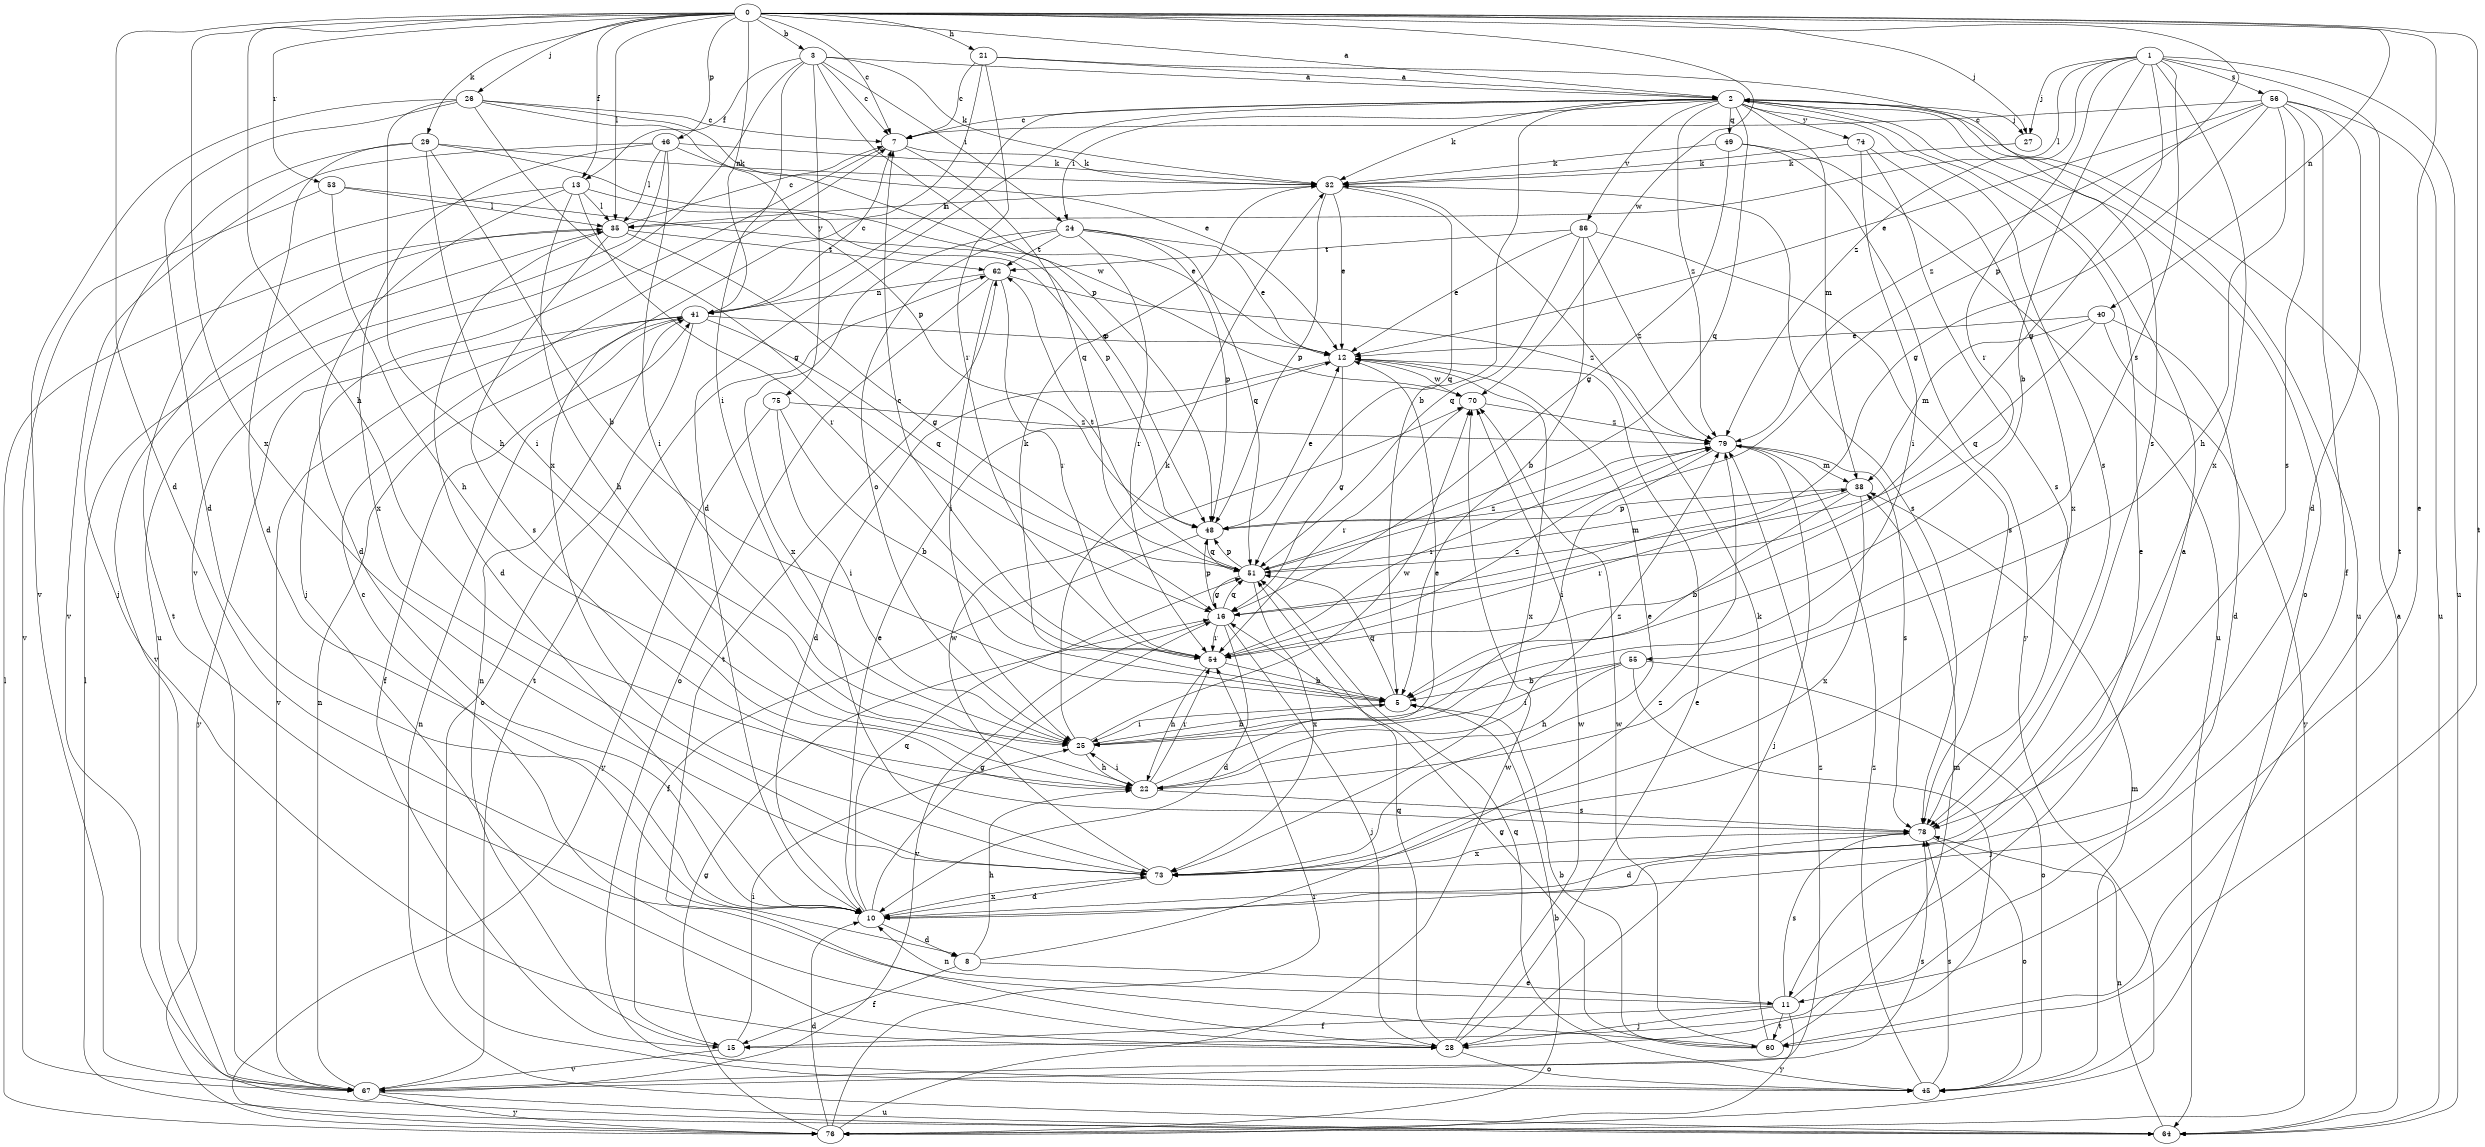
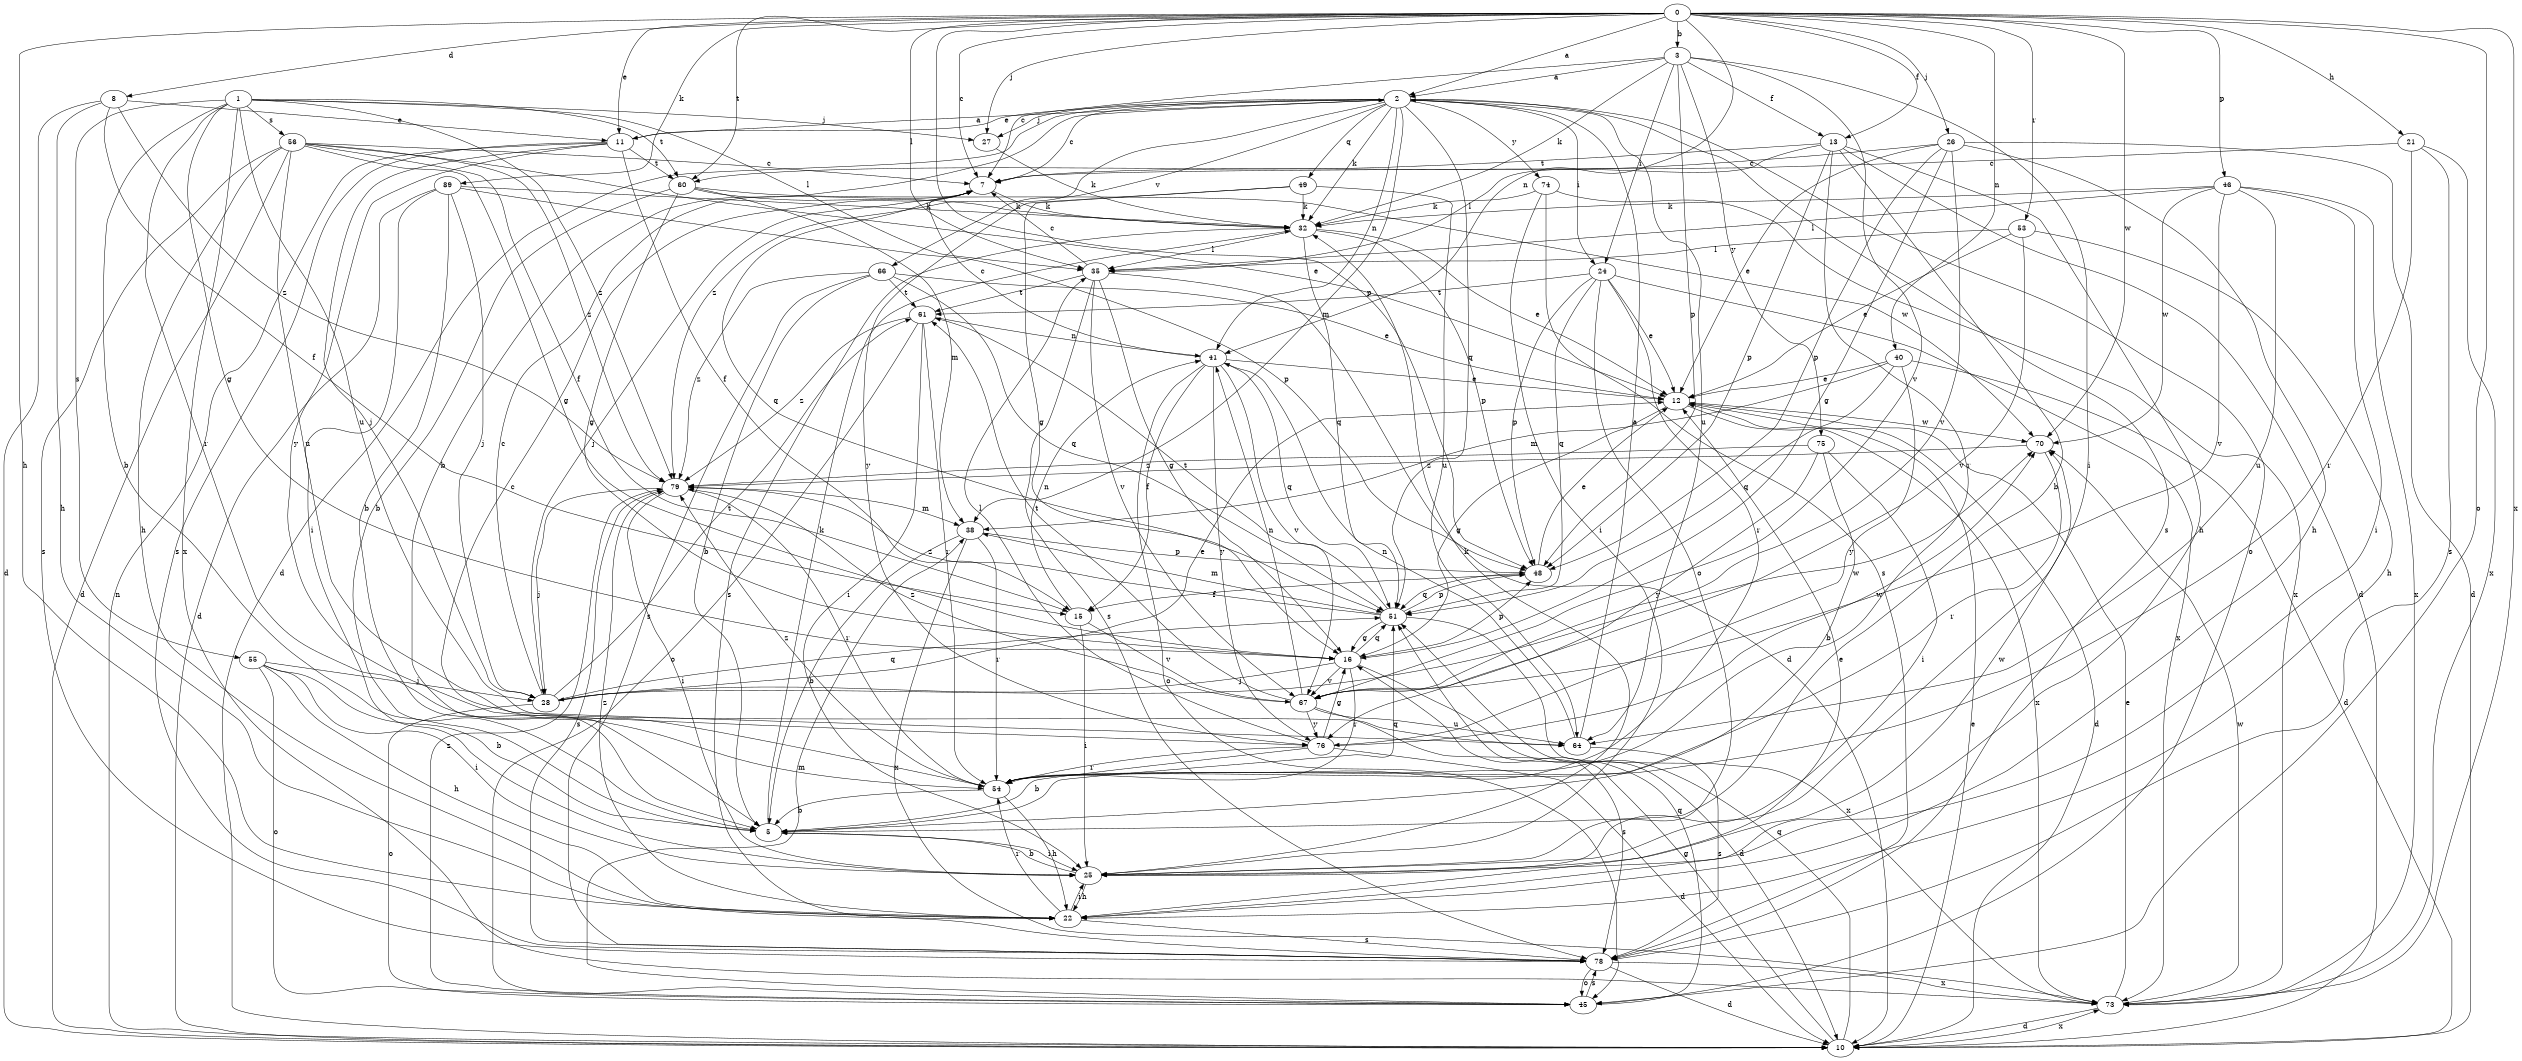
edge "21" -> "2": removed, label "a"
node "29": label "29" -> "89"
node "86": label "86" -> "66"
node "62": label "62" -> "61"
edge "0" -> "45": added, label "o"
edge "13" -> "5": added, label "b"
edge "10" -> "8": reversed
edge "64" -> "78": label "n" -> "s"
edge "64" -> "35": removed, label "l"
